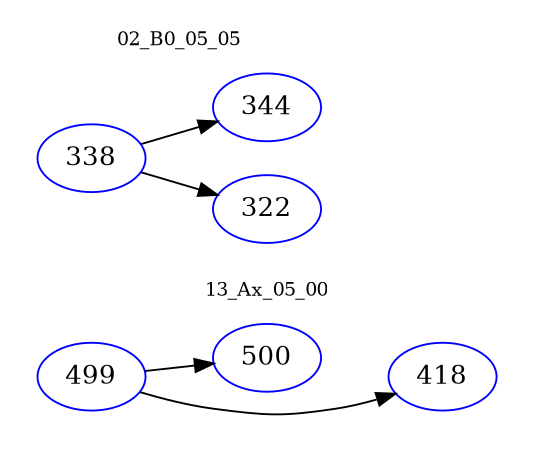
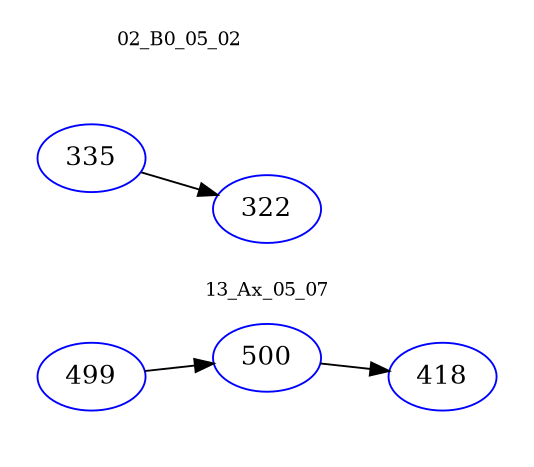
cluster "02_B0_05_05": label "02_B0_05_05" -> "02_B0_05_02"
node "344": removed
node "338": label "338" -> "335"
cluster "13_Ax_05_00": label "13_Ax_05_00" -> "13_Ax_05_07"
edge "499" -> "418": now "500" -> "418"
